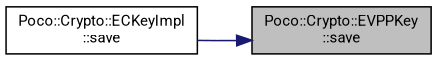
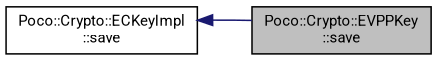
edge "Poco::Crypto::ECKeyImpl ::save" -> "Poco::Crypto::EVPPKey ::save": reversed
